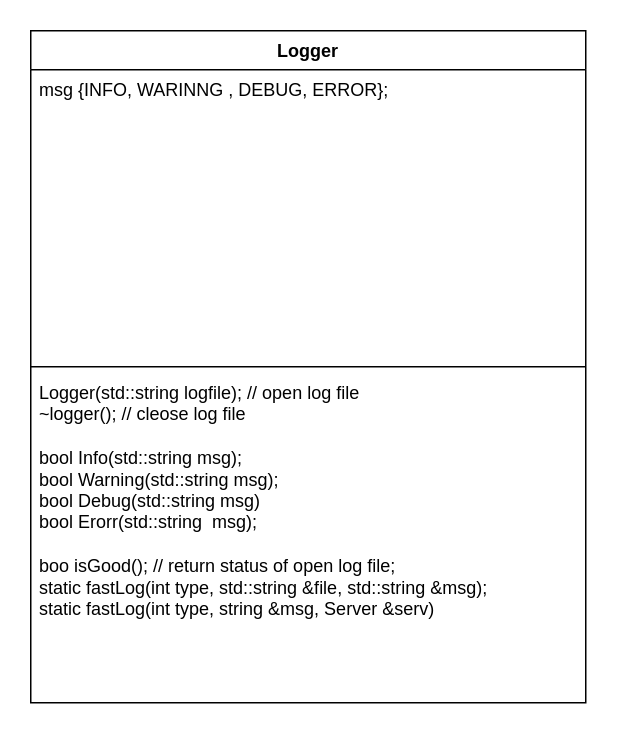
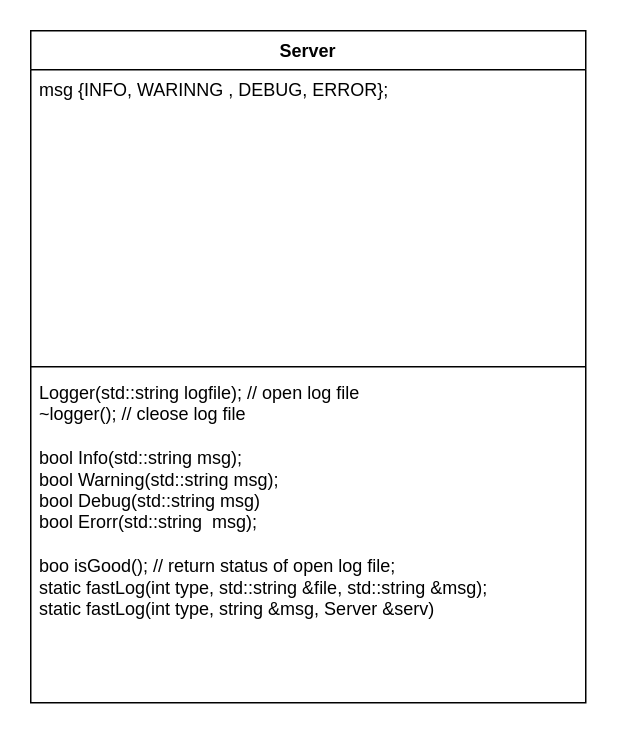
node "Logger": label "Logger" -> "Server"
